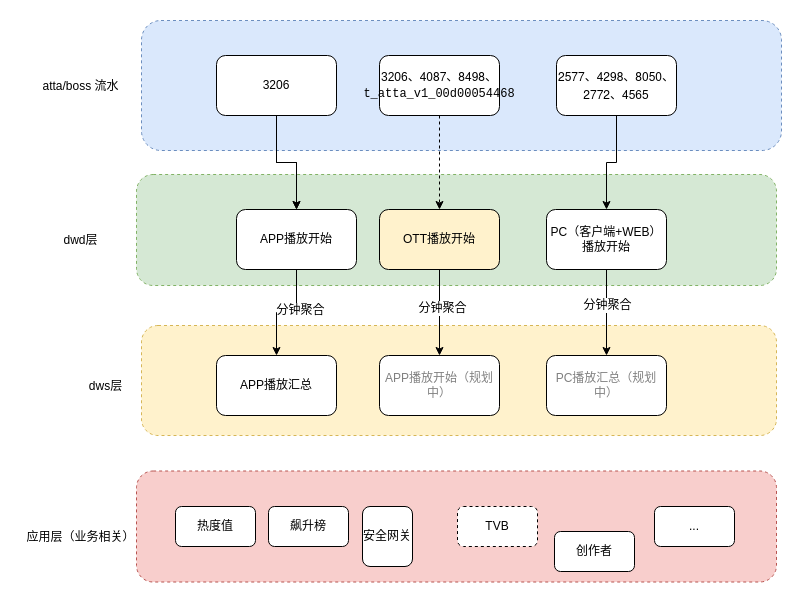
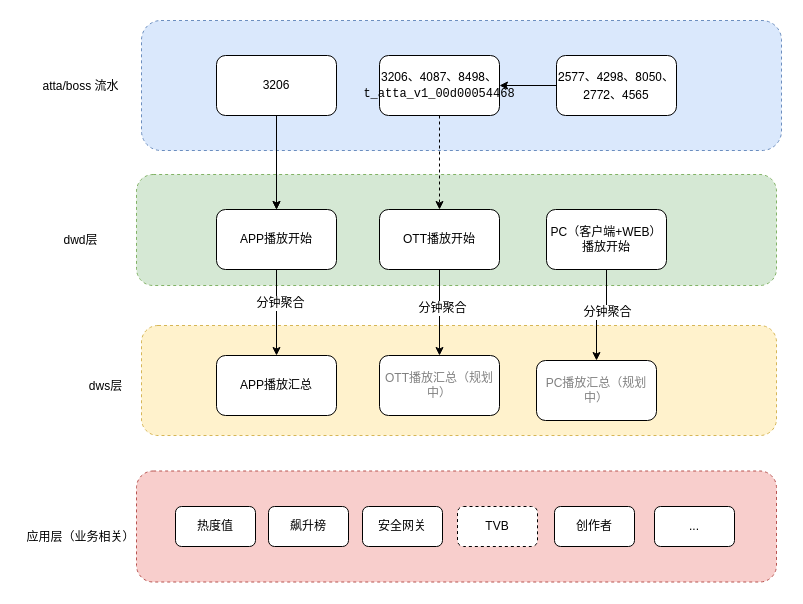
edge "2577、4298、8050、2772、4565" -> "PC（客户端+WEB）播放开始": now "2577、4298、8050、2772、4565" -> "3206、4087、8498、t_atta_v1_00d00054468"
node "APP播放开始": moved (297, 240) -> (277, 240)
node "OTT播放开始": fillcolor #fff2cc -> #ffffff
node "APP播放开始（规划中）": label "APP播放开始（规划中）" -> "OTT播放汇总（规划中）"
node "PC播放汇总（规划中）": moved (607, 386) -> (597, 391)
node "安全网关": size 50x60 -> 80x40
node "创作者": moved (595, 552) -> (595, 527)
